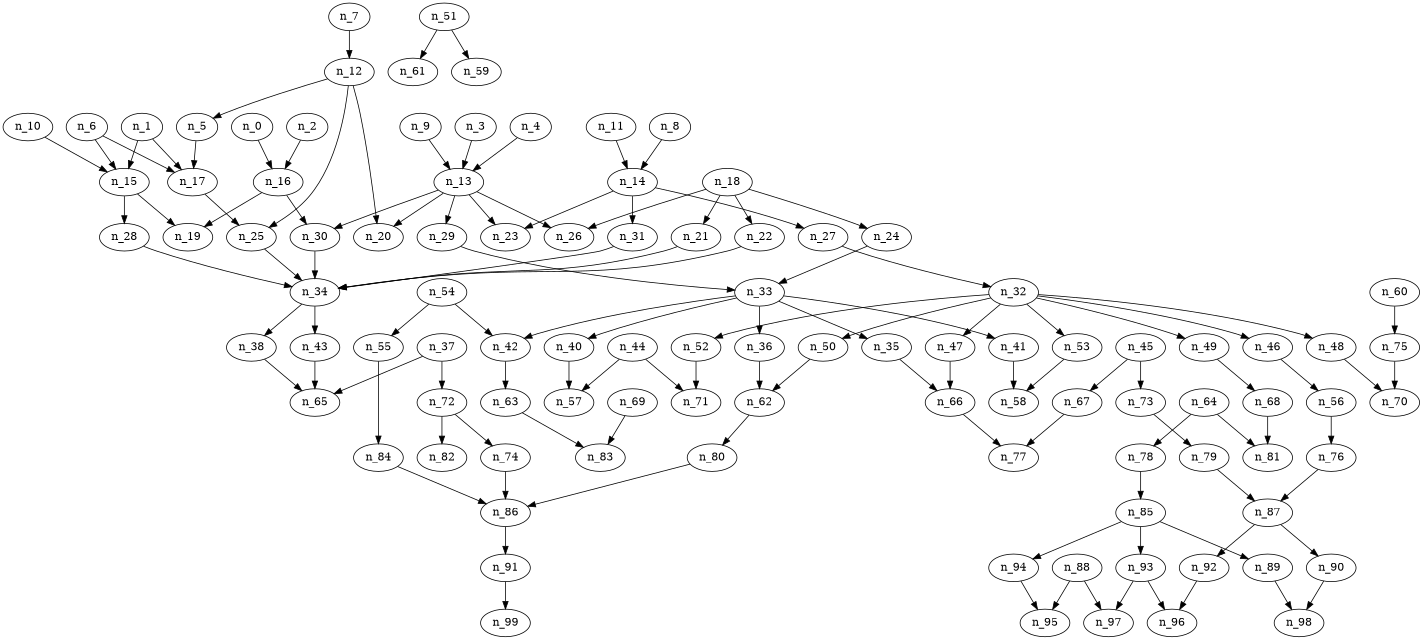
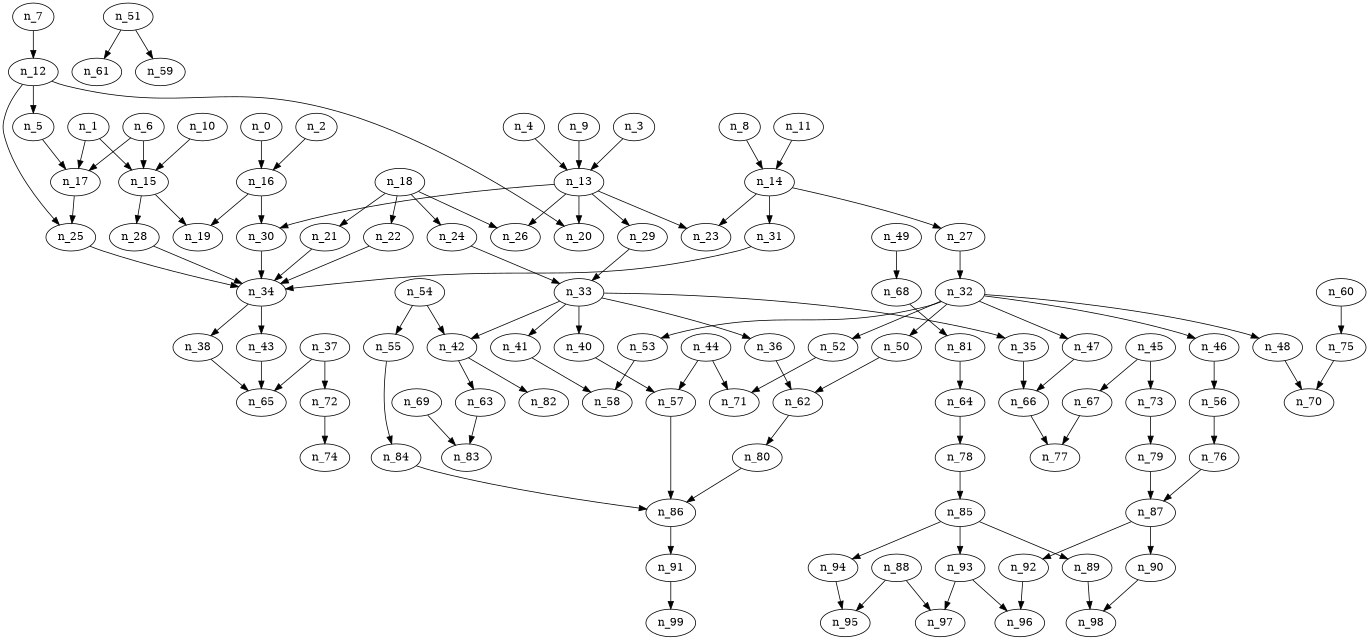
edge "n_32" -> "n_49": removed
edge "n_72" -> "n_82": now "n_42" -> "n_82"
edge "n_64" -> "n_81": reversed
edge "n_74" -> "n_86": now "n_57" -> "n_86"
